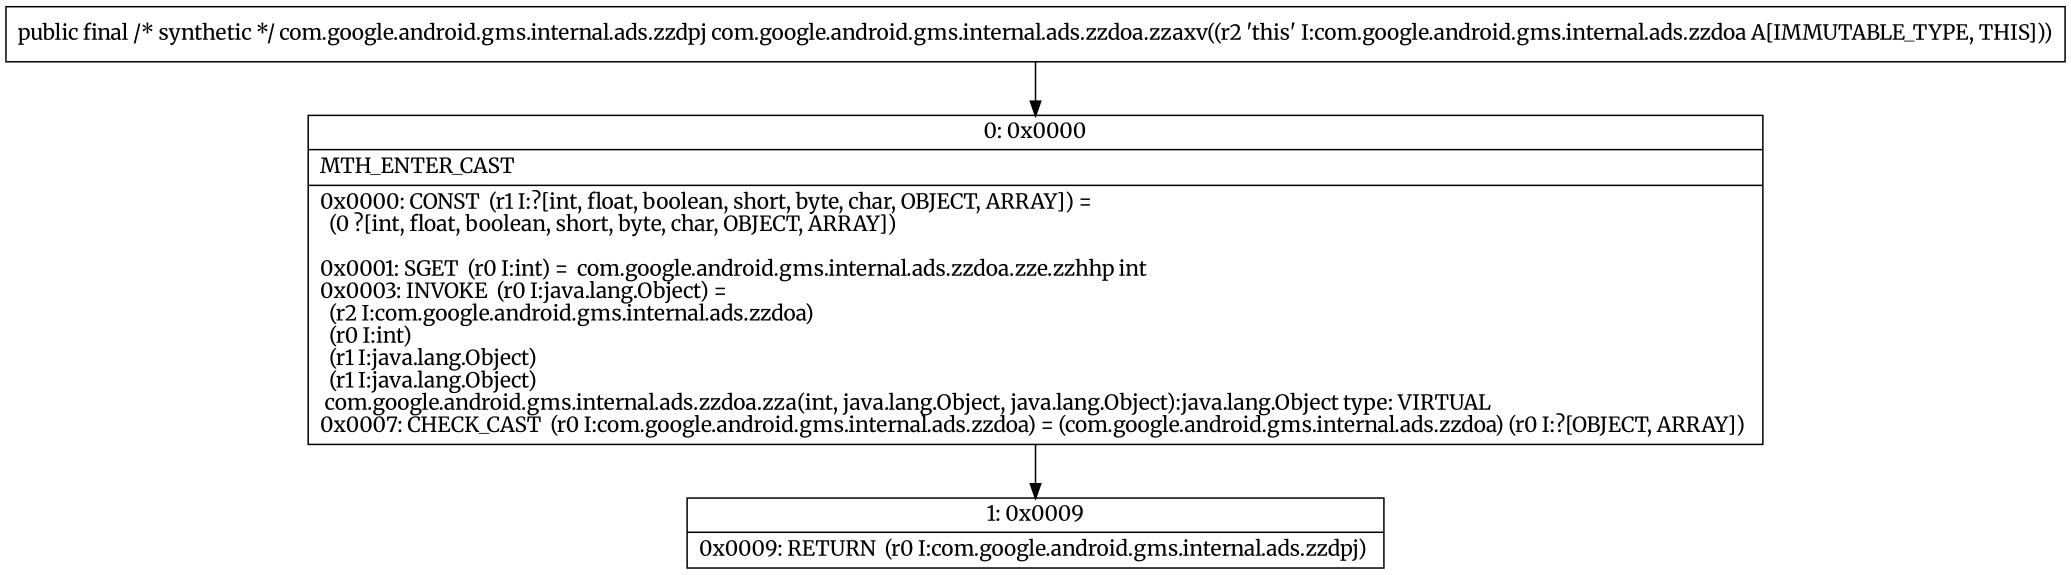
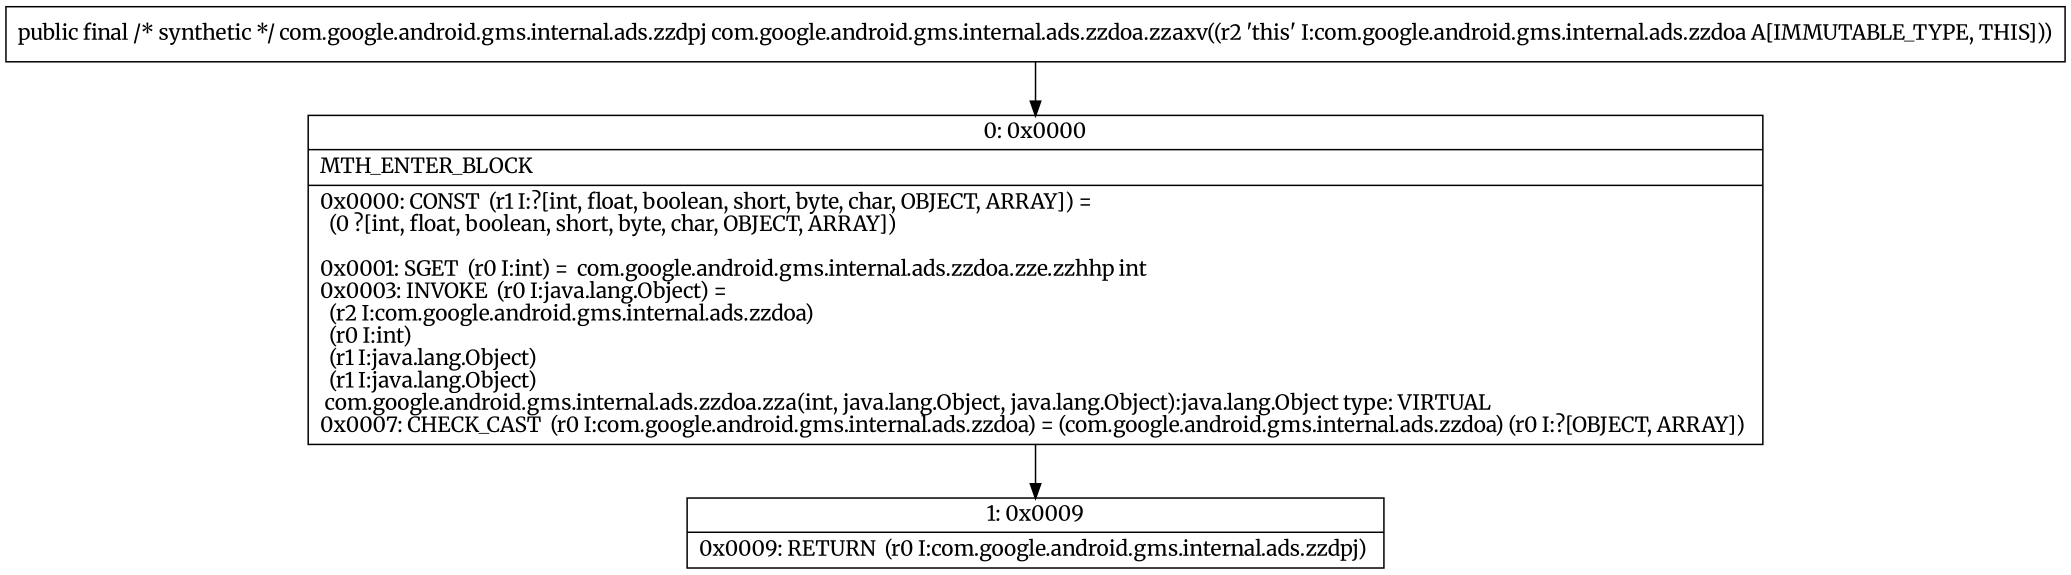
node "0: 0x0000": text "MTH_ENTER_CAST" -> "MTH_ENTER_BLOCK"
